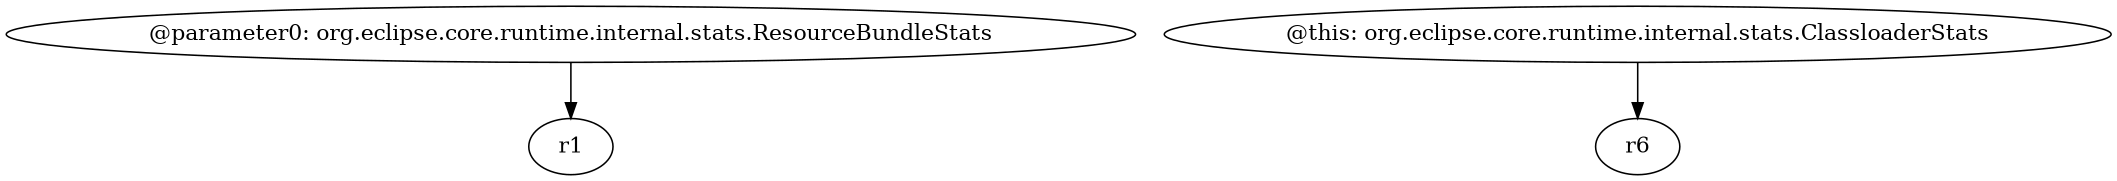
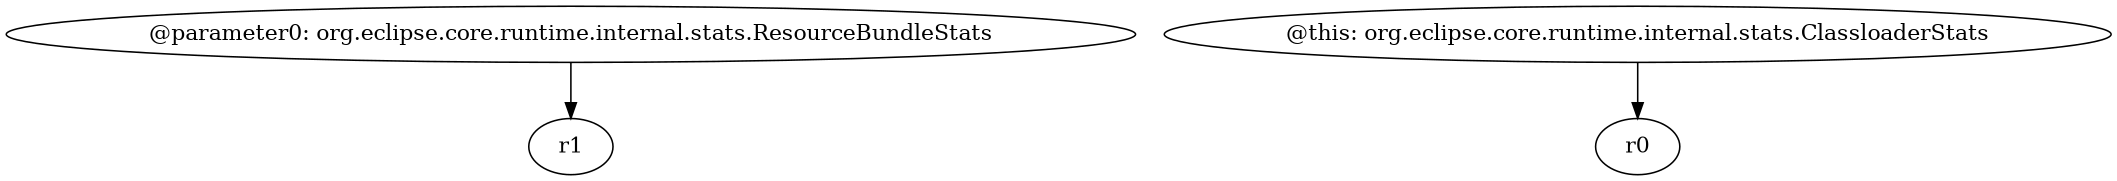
node "r6": label "r6" -> "r0"
